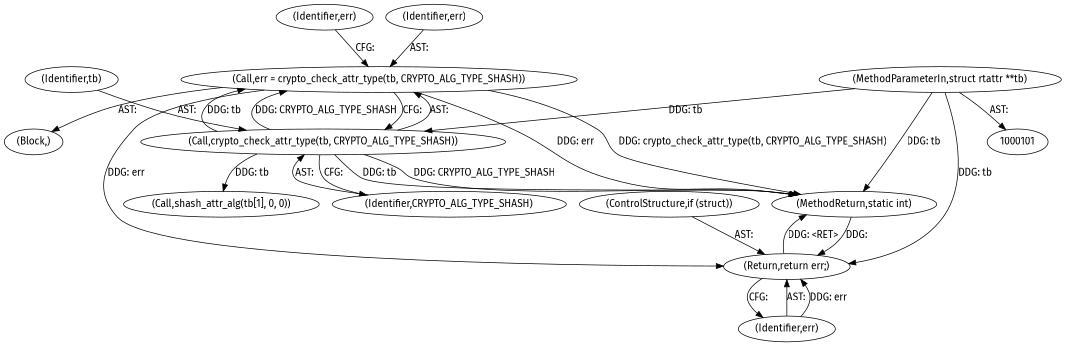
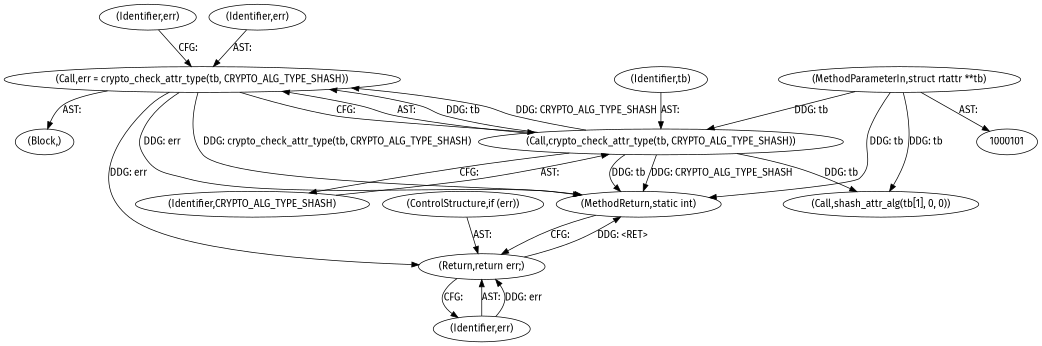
node "(ControlStructure,if (struct))": label "(ControlStructure,if (struct))" -> "(ControlStructure,if (err))"
edge "(MethodParameterIn,struct rtattr **tb)" -> "(Return,return err;)": now "(MethodParameterIn,struct rtattr **tb)" -> "(Call,shash_attr_alg(tb[1], 0, 0))"
edge "(MethodReturn,static int)" -> "(Return,return err;)": label "DDG: " -> "CFG: "
